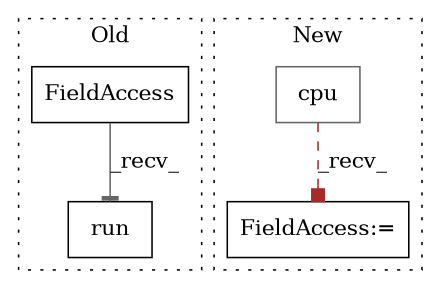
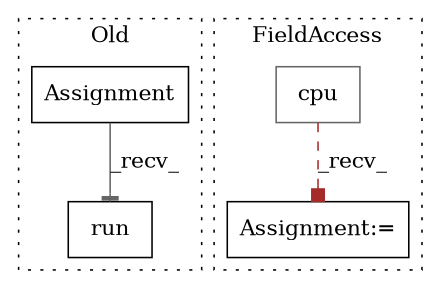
cluster "New": label "New" -> "FieldAccess"
node "FieldAccess": label "FieldAccess" -> "Assignment"
node "FieldAccess:=": label "FieldAccess:=" -> "Assignment:="
